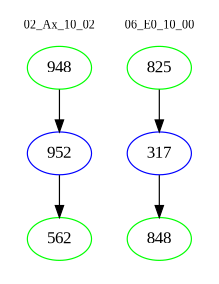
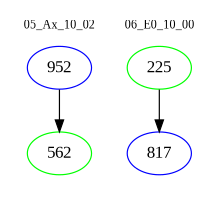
cluster "02_Ax_10_02": label "02_Ax_10_02" -> "05_Ax_10_02"
node "948": removed
node "825": label "825" -> "225"
node "317": label "317" -> "817"
node "848": removed
